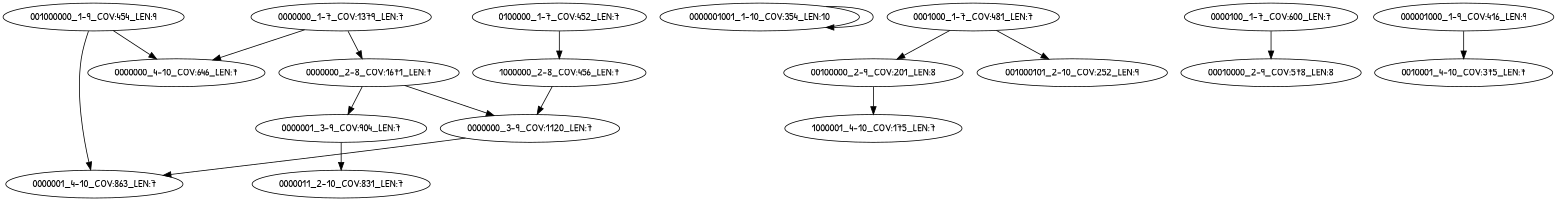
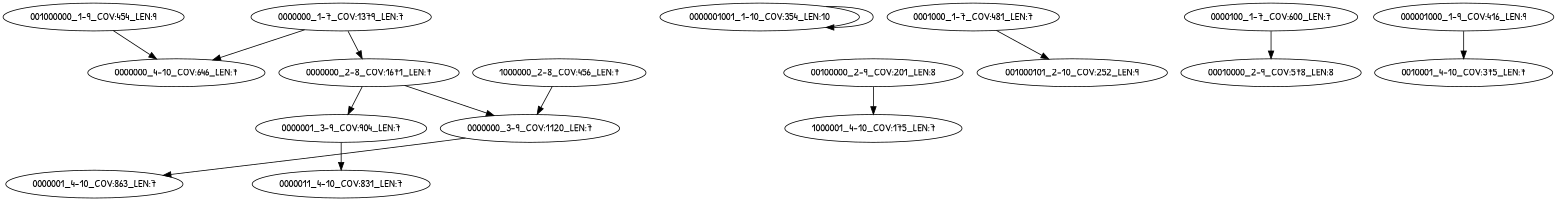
node "0100000_1-7_COV:452_LEN:7": removed
edge "0001000_1-7_COV:481_LEN:7" -> "00100000_2-9_COV:201_LEN:8": removed
edge "001000000_1-9_COV:454_LEN:9" -> "0000001_4-10_COV:863_LEN:7": removed
node "0000011_2-10_COV:831_LEN:7": label "0000011_2-10_COV:831_LEN:7" -> "0000011_4-10_COV:831_LEN:7"
